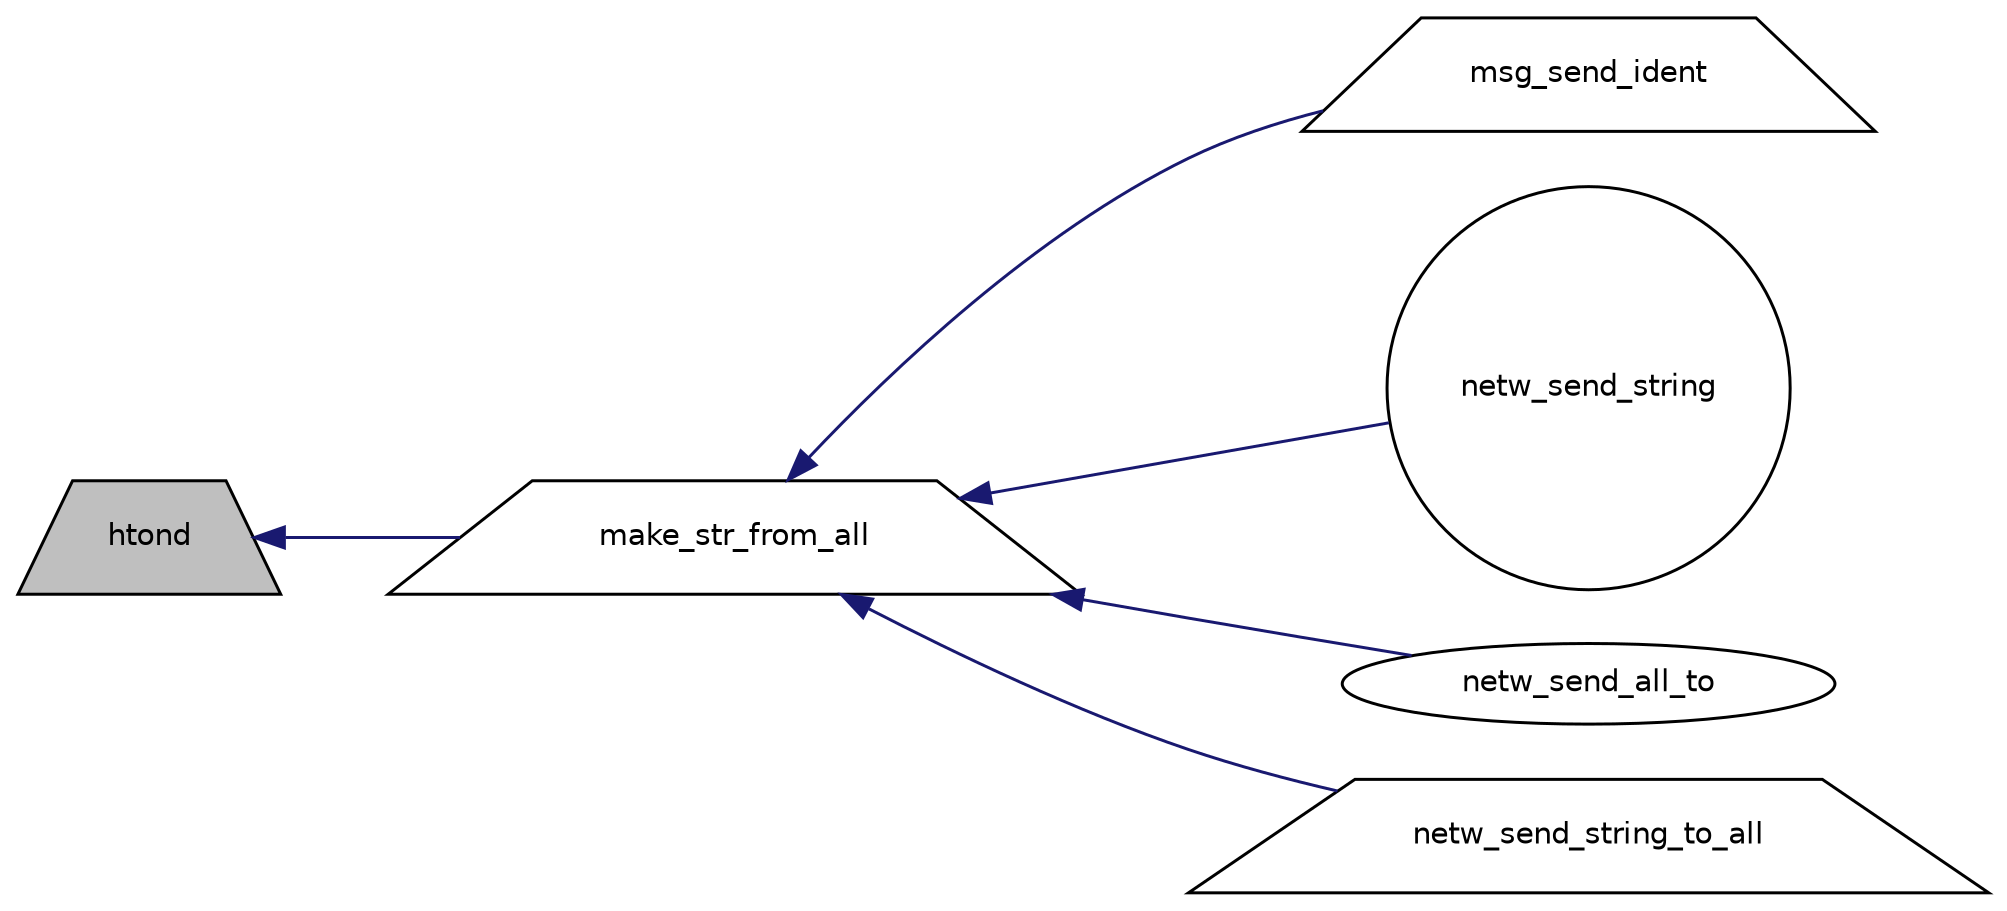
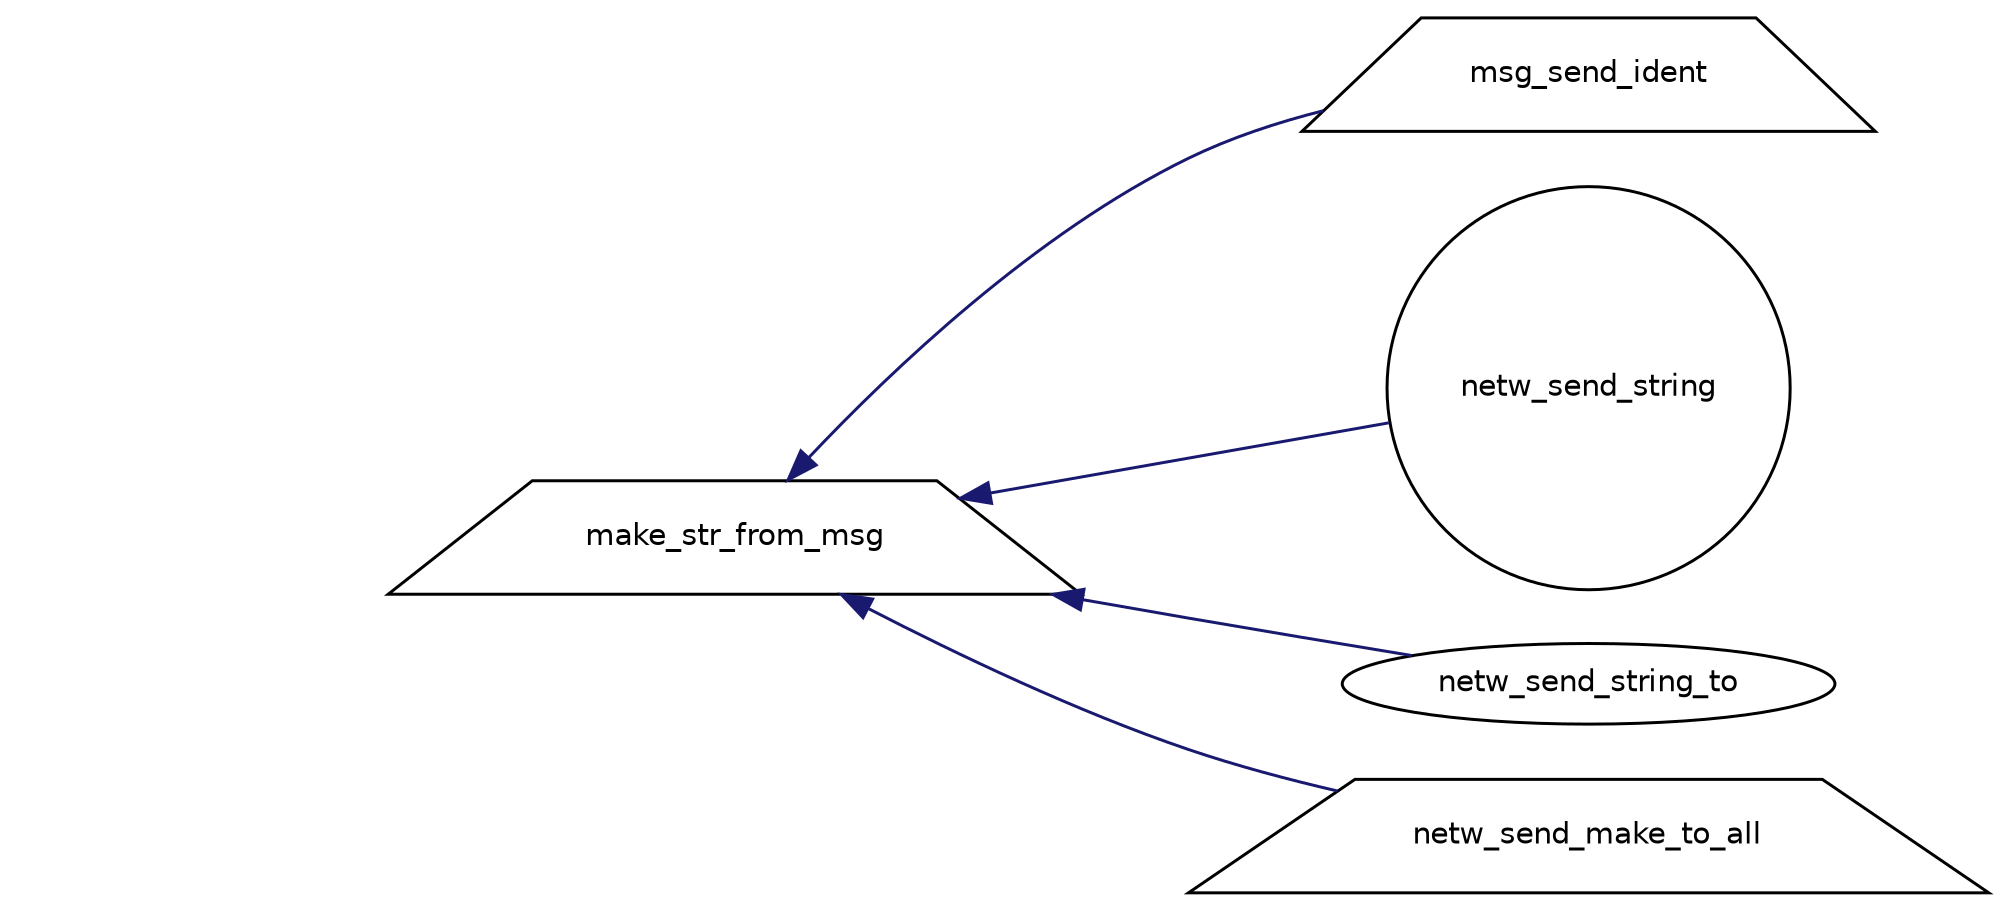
node "htond": removed
node "make_str_from_all": label "make_str_from_all" -> "make_str_from_msg"
node "netw_send_all_to": label "netw_send_all_to" -> "netw_send_string_to"
node "netw_send_string_to_all": label "netw_send_string_to_all" -> "netw_send_make_to_all"
